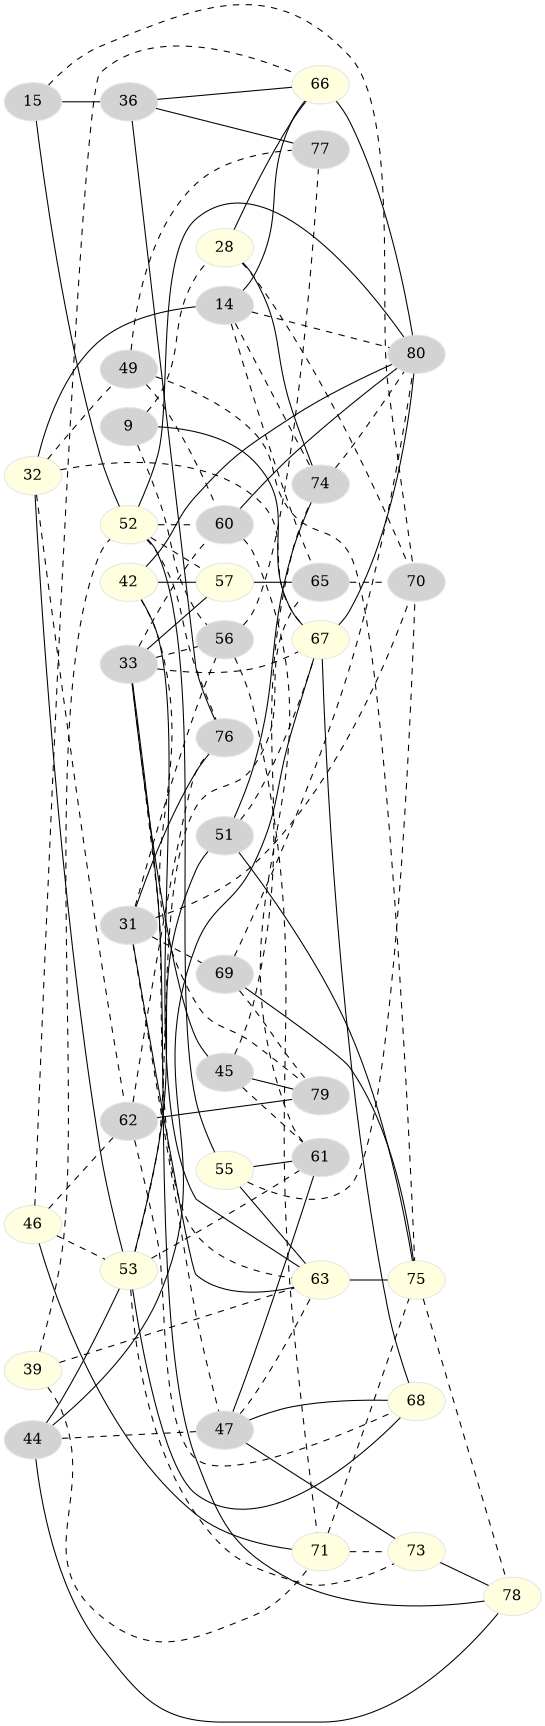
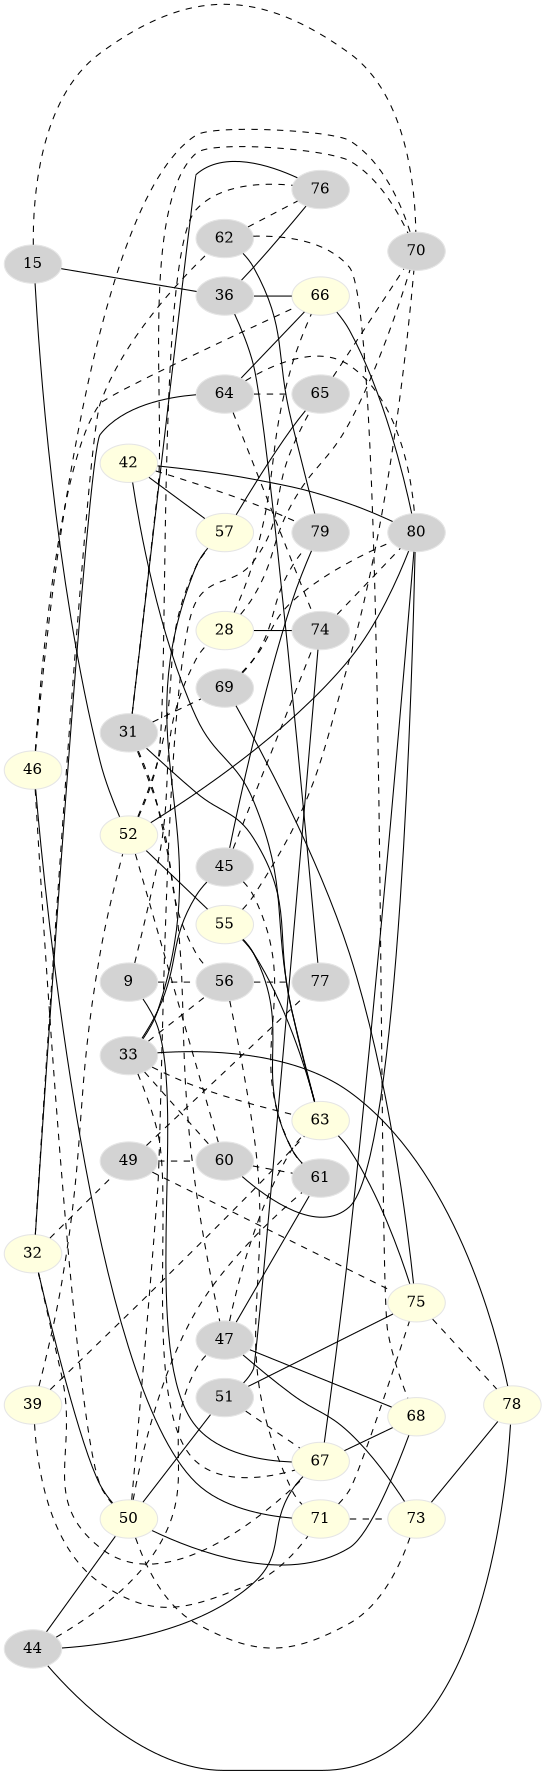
edge "66" -- "28": style solid -> dashed
node "14": label "14" -> "64"
edge "62" -- "46": now "70" -- "46"
node "53": label "53" -> "50"
